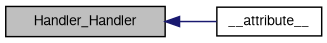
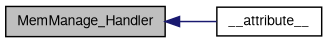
node "Handler_Handler": label "Handler_Handler" -> "MemManage_Handler"
